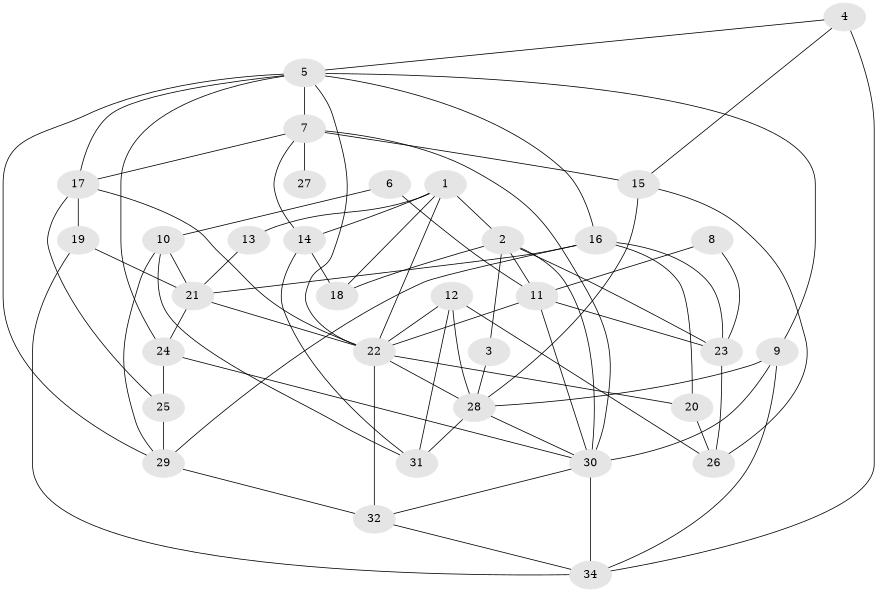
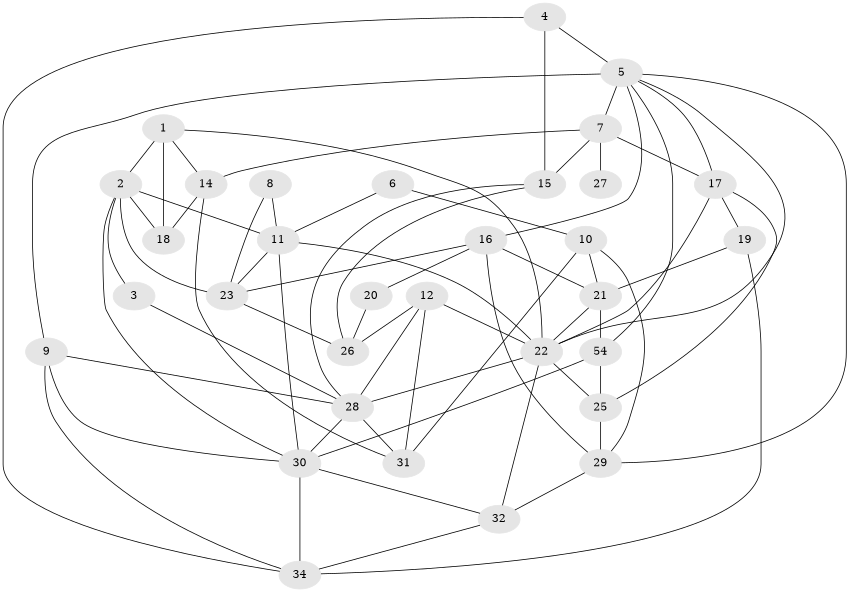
edge "7" -- "30": removed
node "13": removed
node "24": label "24" -> "54"
edge "22" -- "20": now "22" -- "25"
